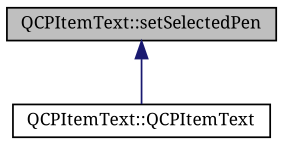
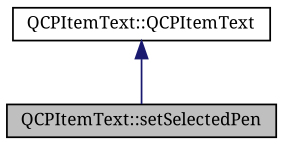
edge "QCPItemText::QCPItemText" -> "QCPItemText::setSelectedPen": reversed
